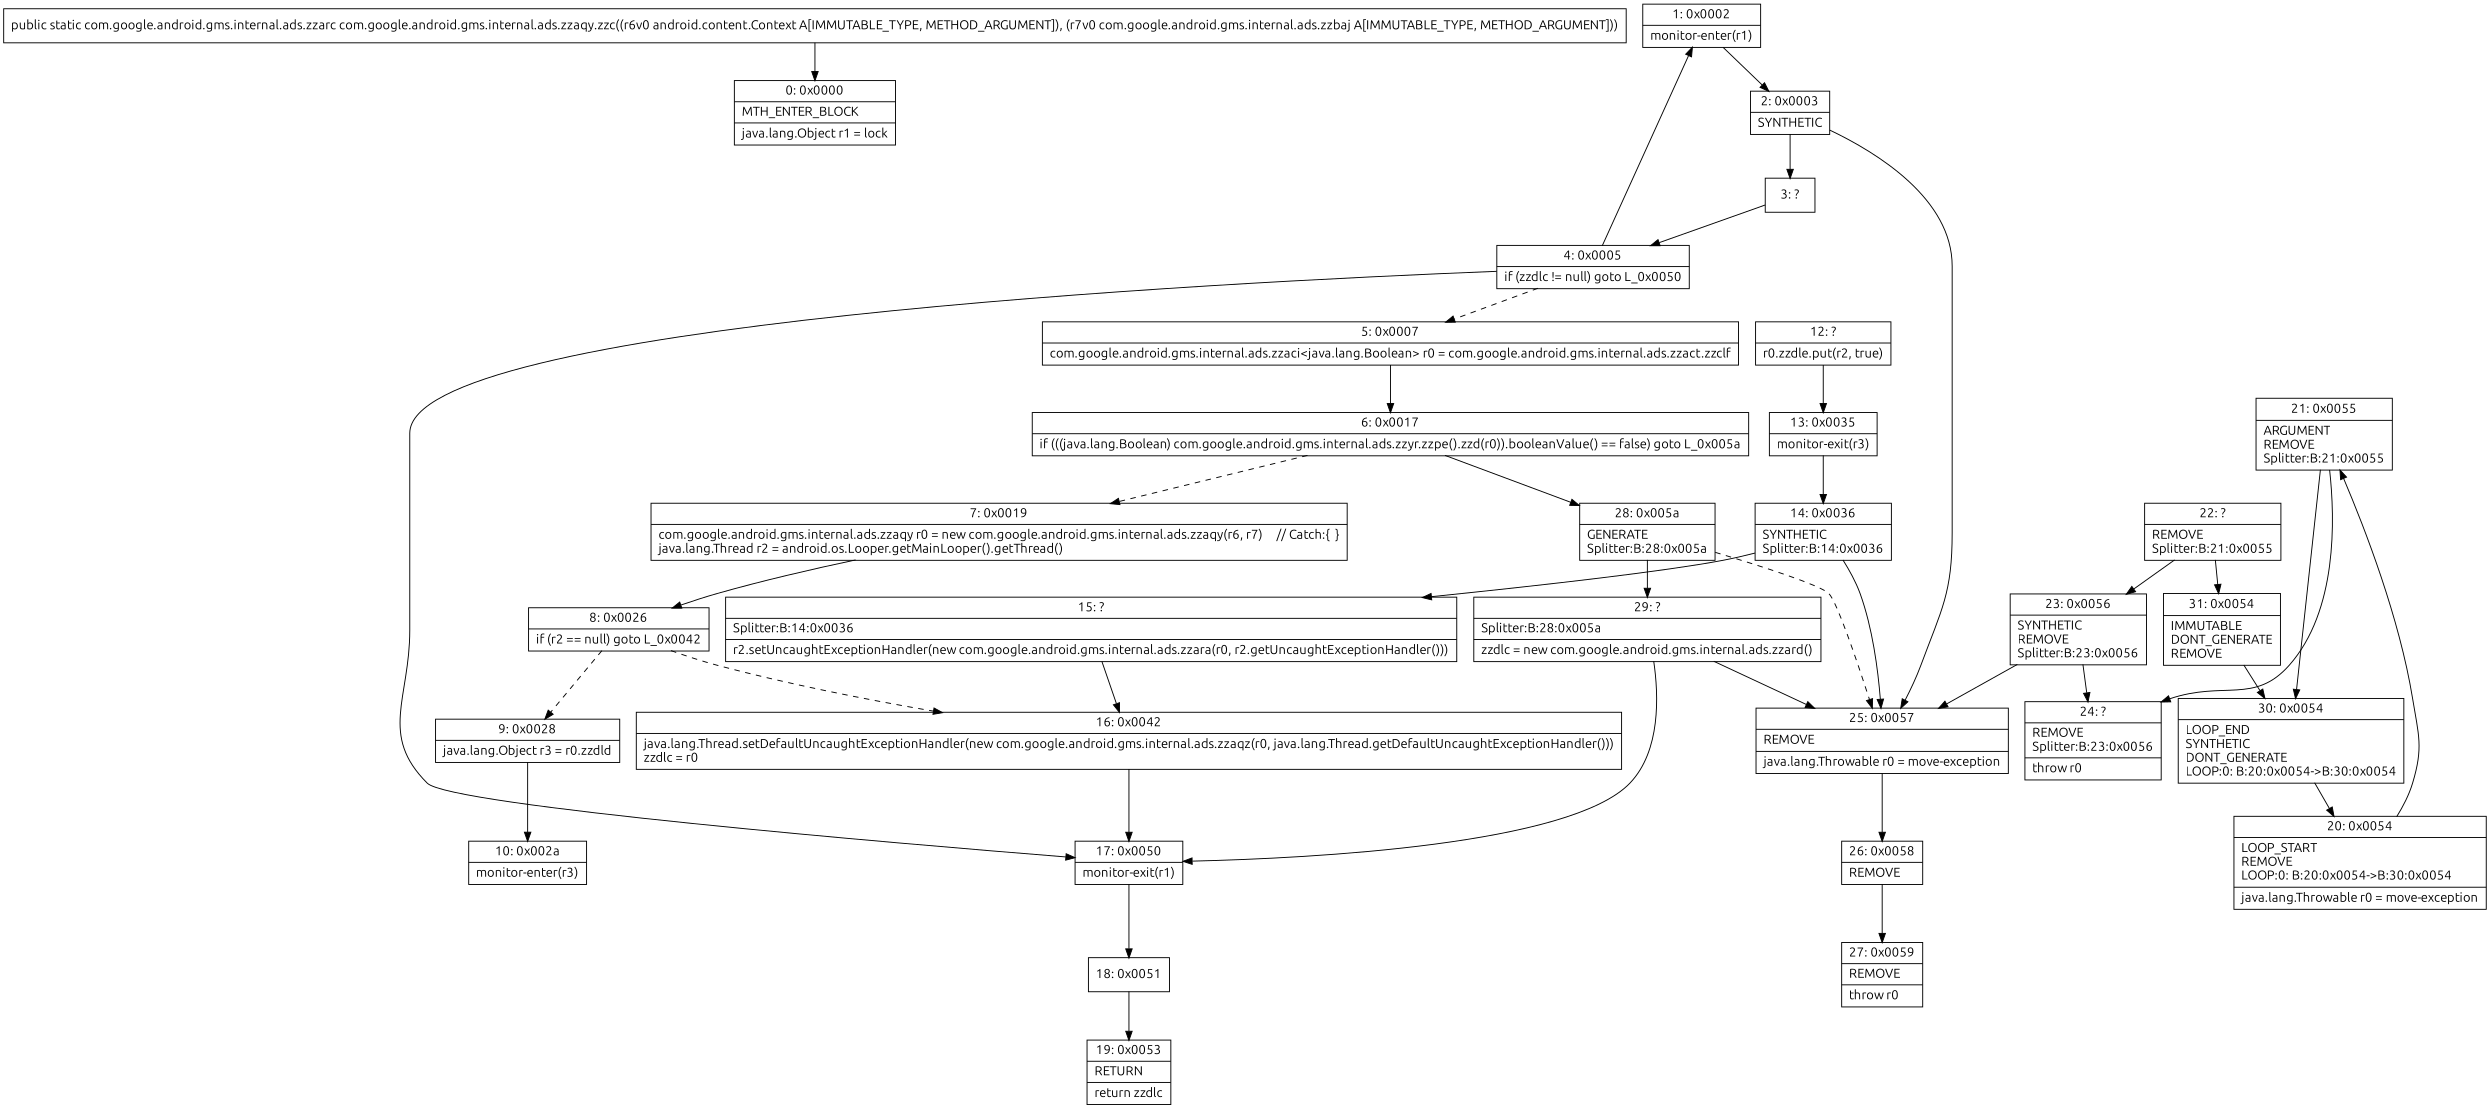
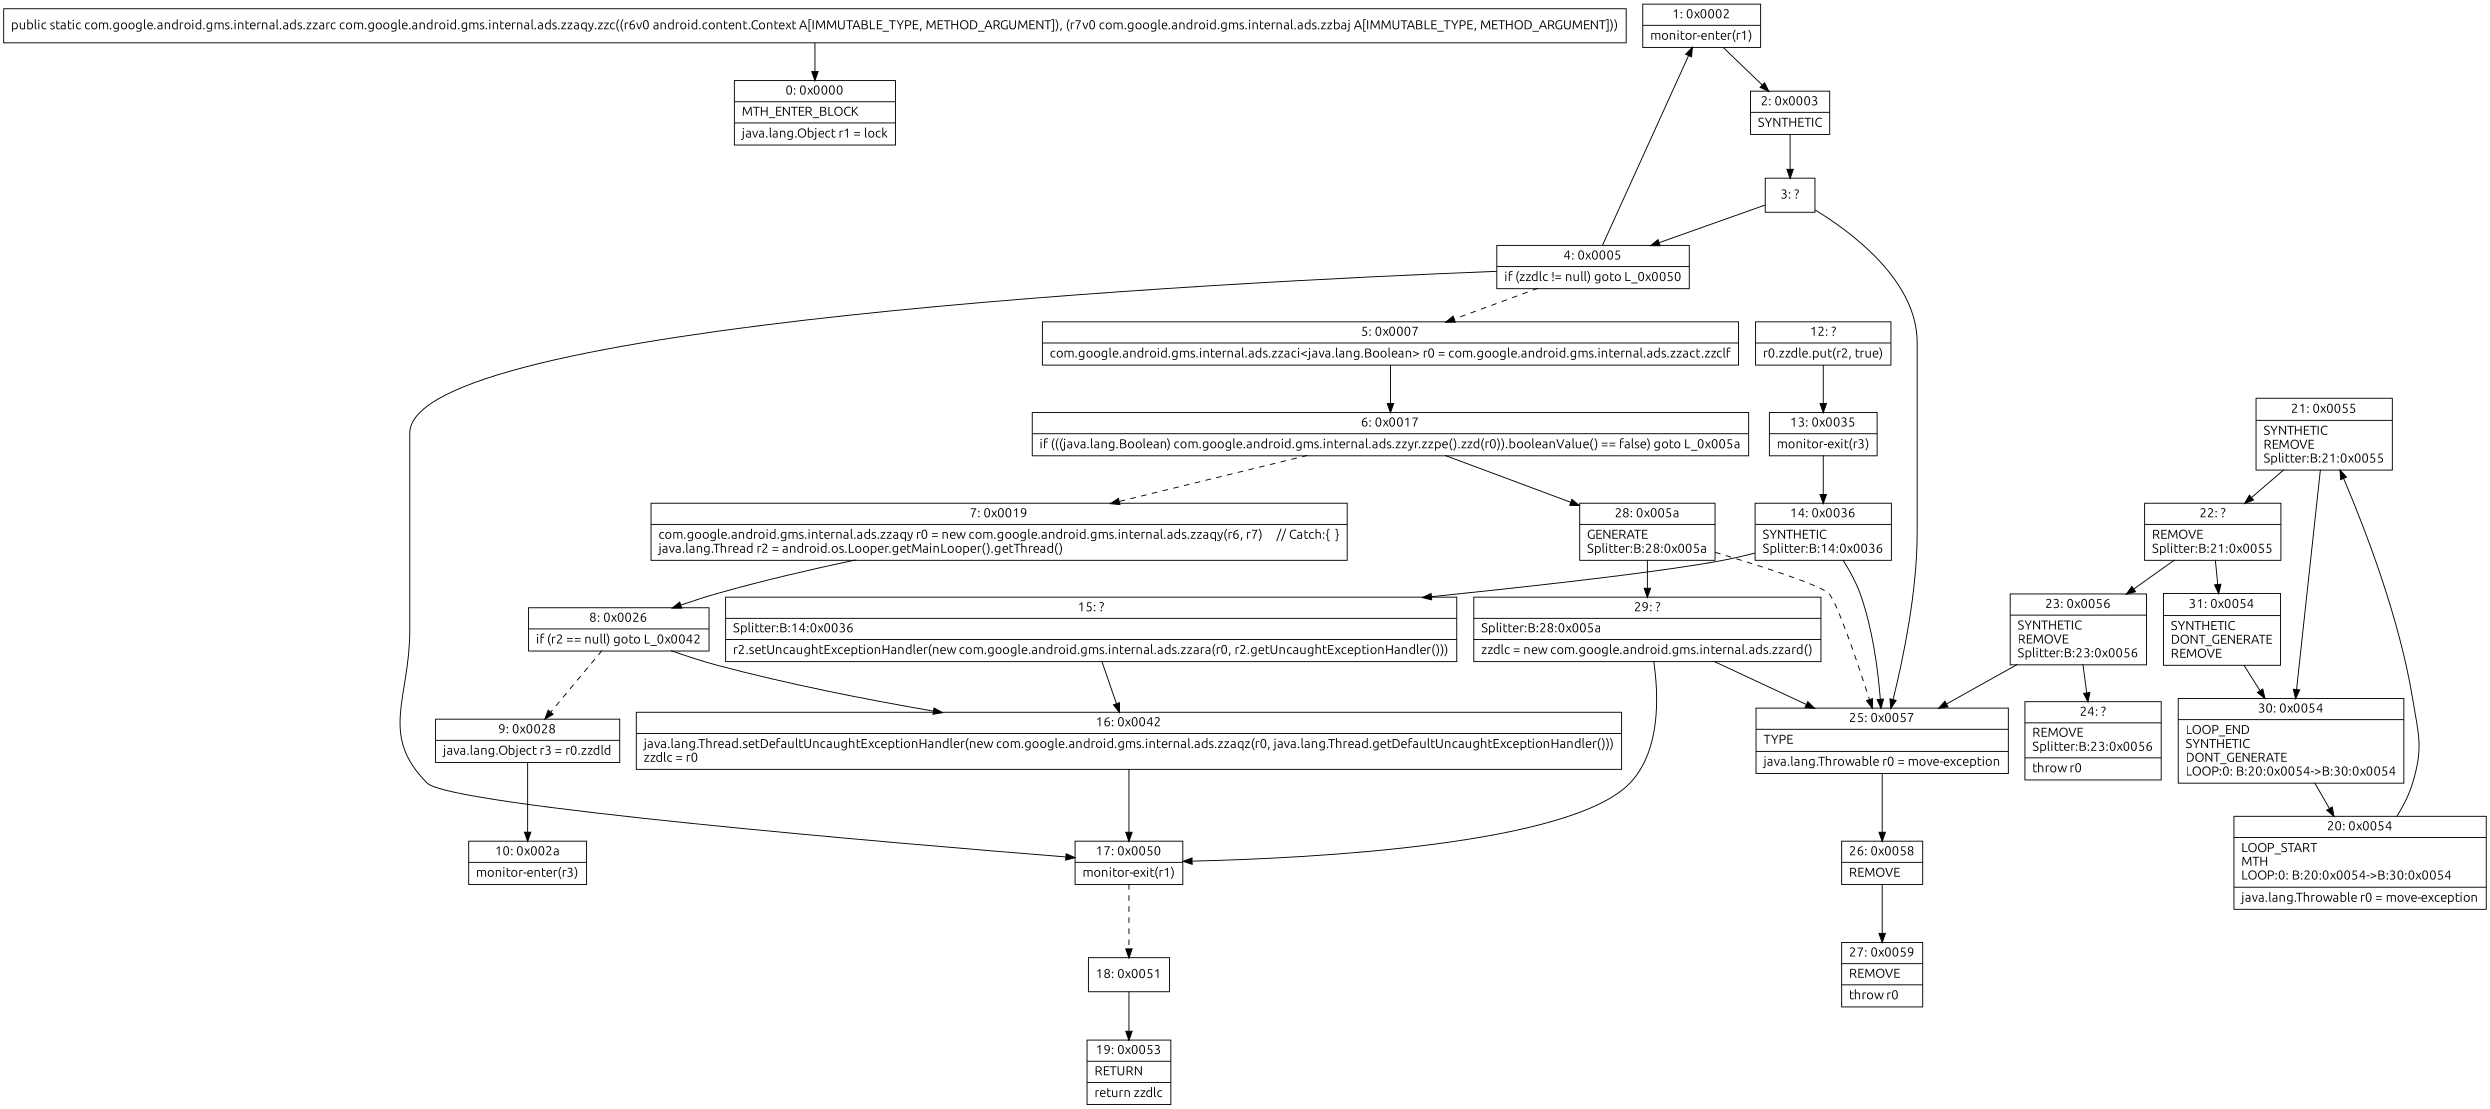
edge "2: 0x0003" -> "25: 0x0057": now "3: ?" -> "25: 0x0057"
node "21: 0x0055": text "ARGUMENT" -> "SYNTHETIC"
node "31: 0x0054": text "IMMUTABLE" -> "SYNTHETIC"
edge "21: 0x0055" -> "24: ?": now "21: 0x0055" -> "22: ?"
edge "8: 0x0026" -> "16: 0x0042": style dashed -> solid
node "25: 0x0057": text "REMOVE" -> "TYPE"
node "20: 0x0054": text "REMOVE" -> "MTH"
edge "17: 0x0050" -> "18: 0x0051": style solid -> dashed
